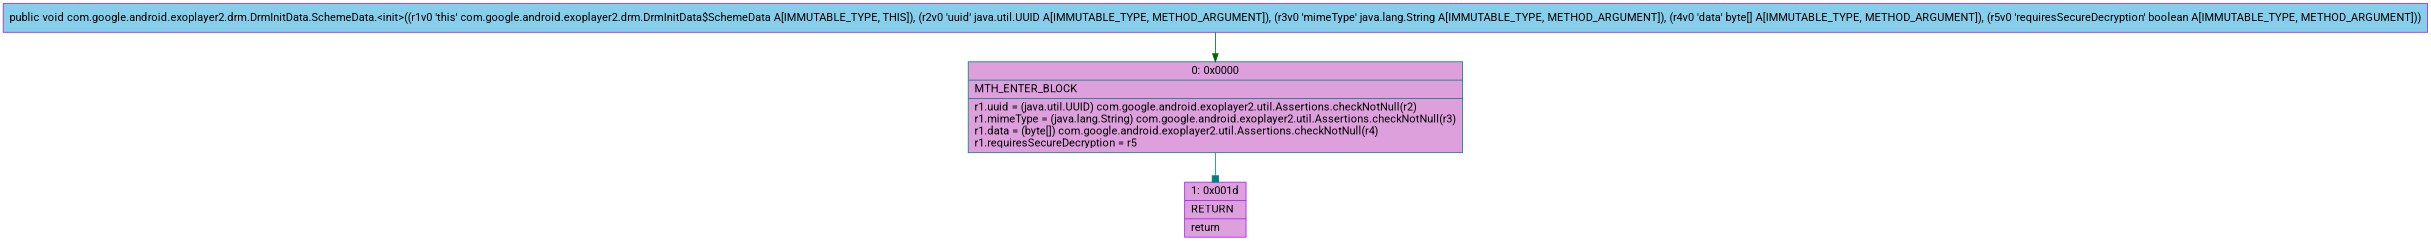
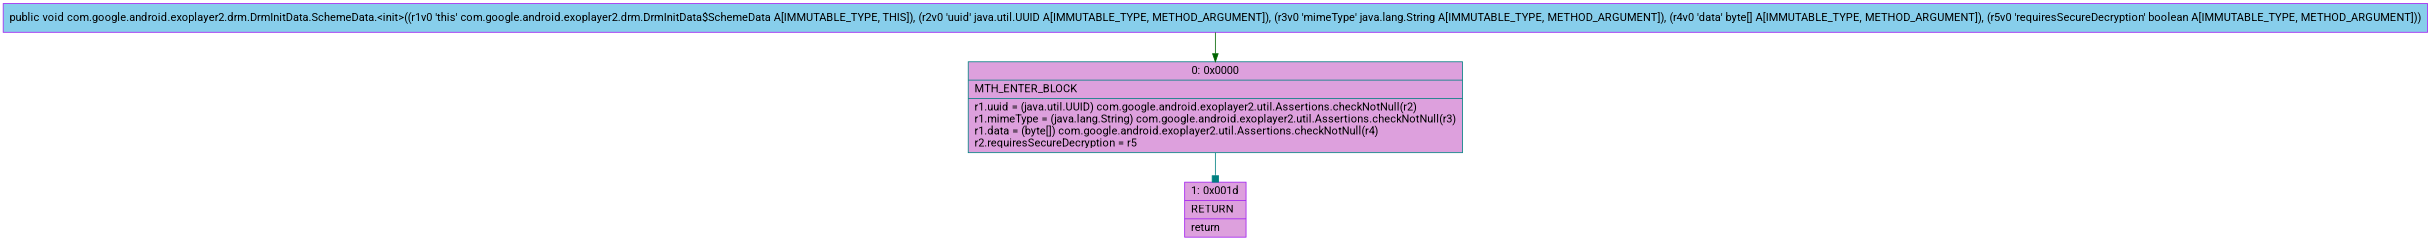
node "0: 0x0000": text "r1.requiresSecureDecryption = r5" -> "r2.requiresSecureDecryption = r5"
